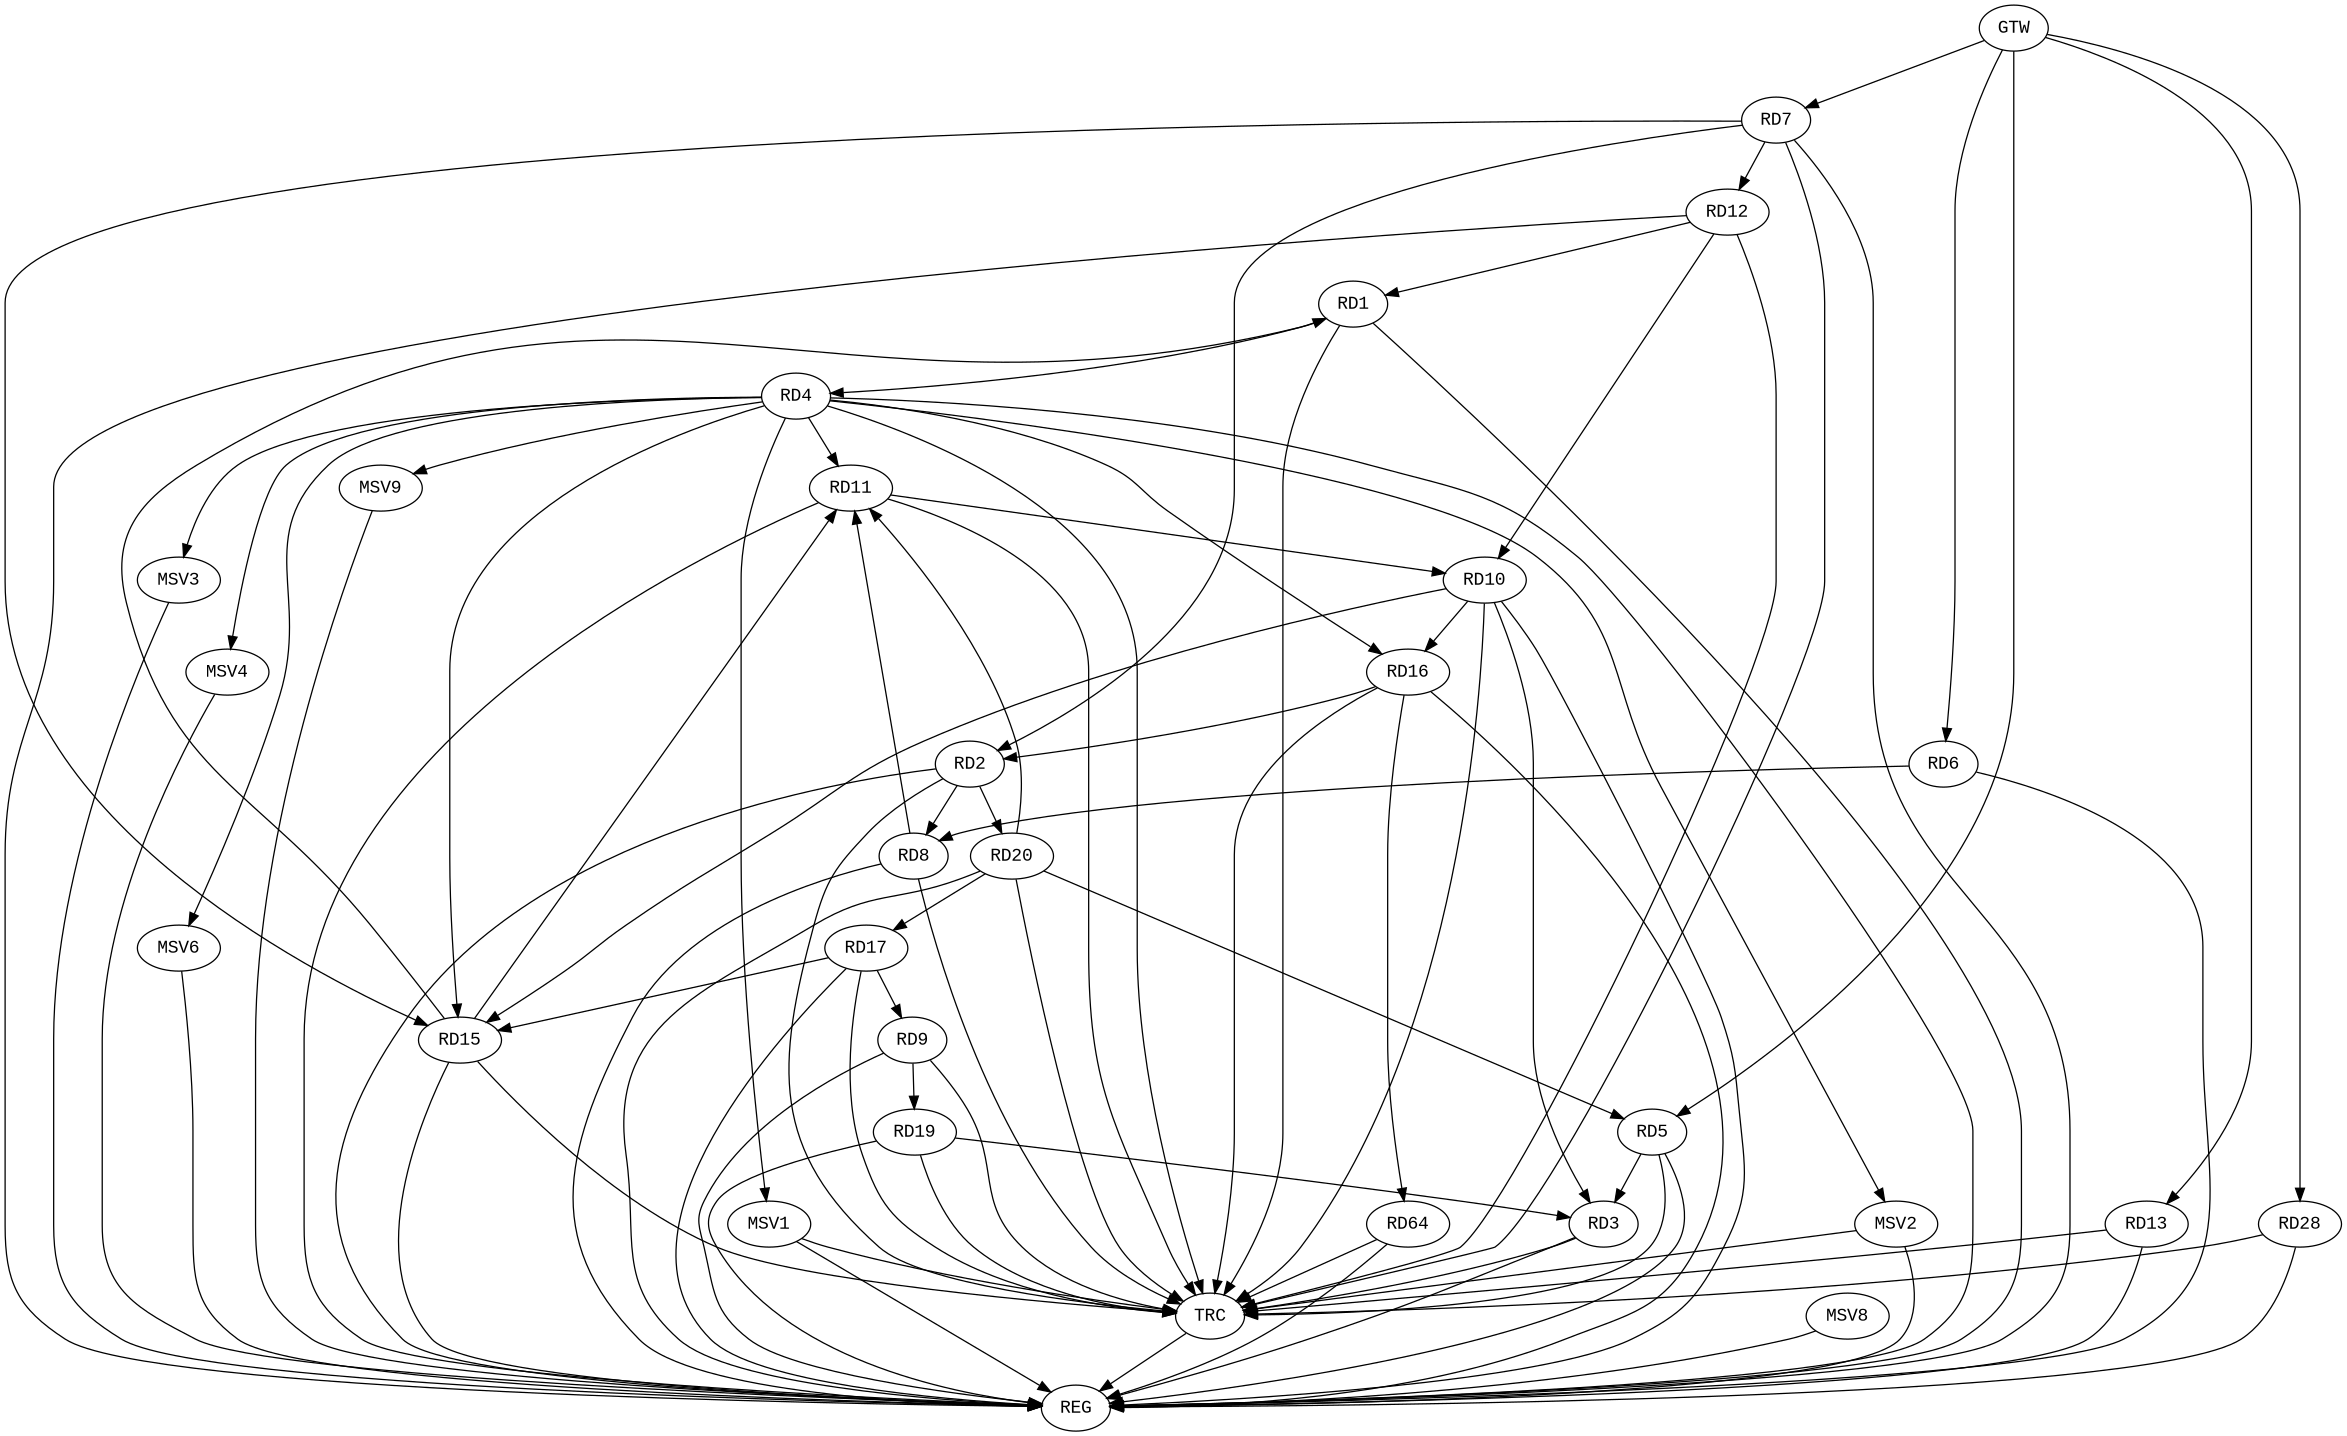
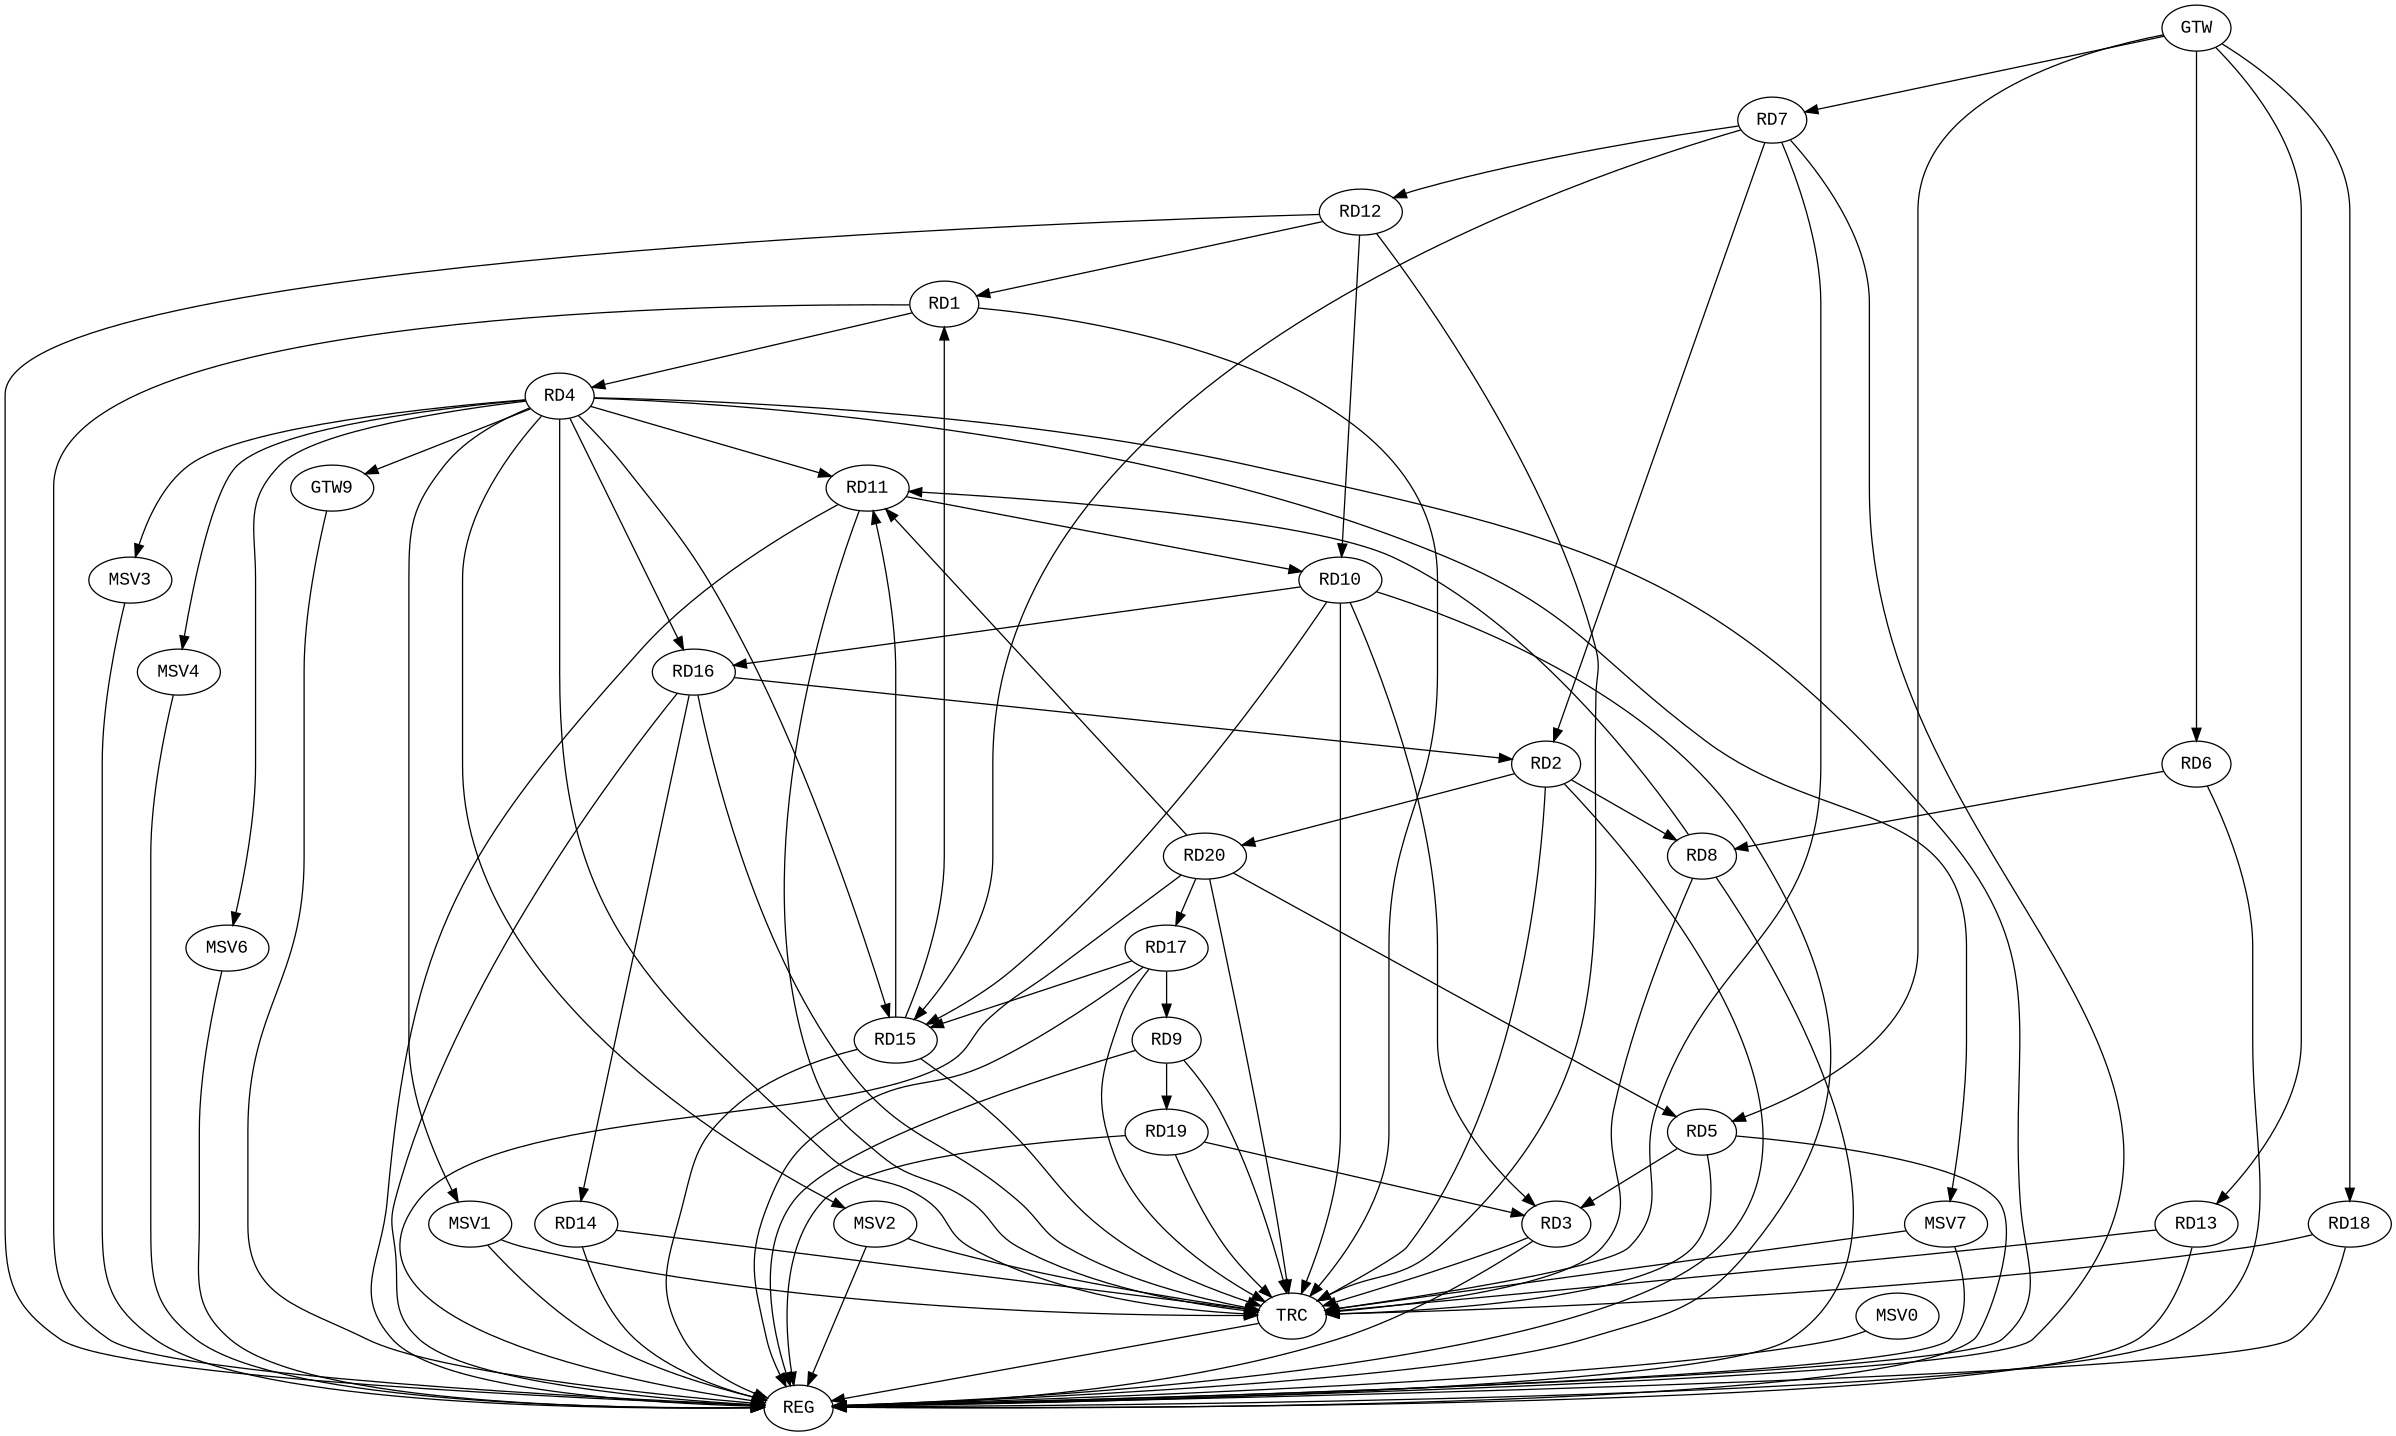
node "MSV9": label "MSV9" -> "GTW9"
node "RD64": label "RD64" -> "RD14"
node "MSV7": added
node "RD28": label "RD28" -> "RD18"
node "MSV8": label "MSV8" -> "MSV0"
